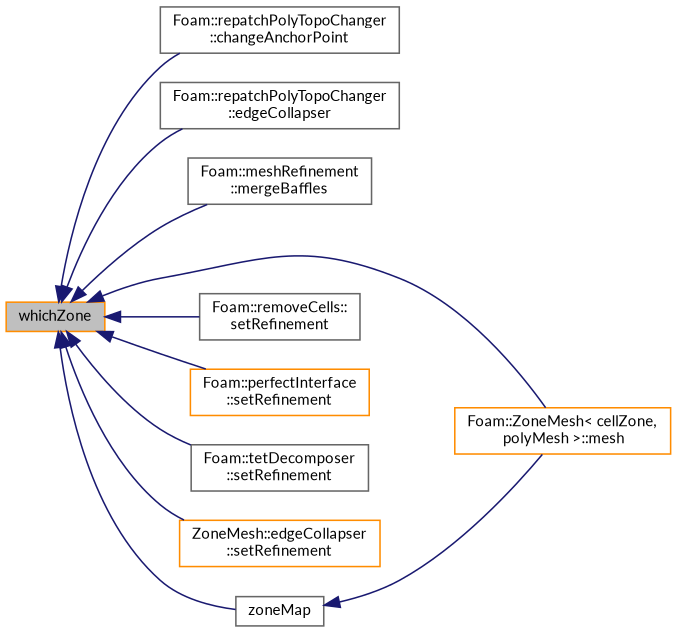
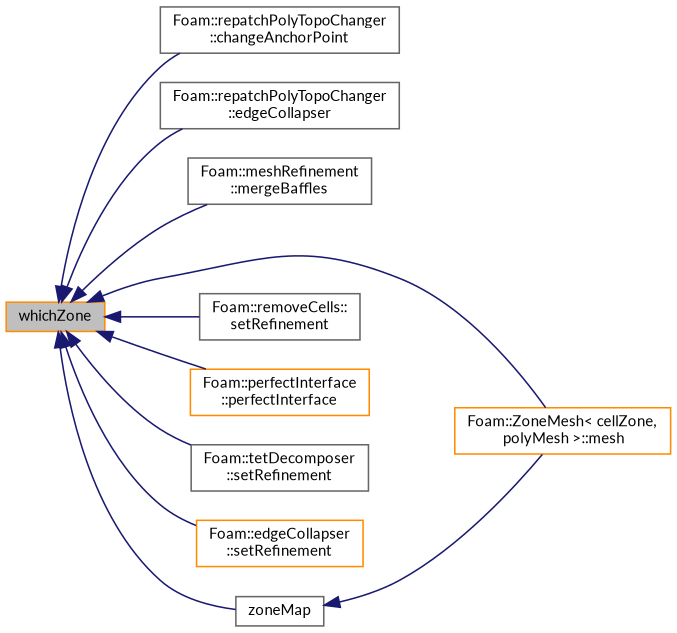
node "Foam::perfectInterface ::setRefinement": label "Foam::perfectInterface ::setRefinement" -> "Foam::perfectInterface ::perfectInterface"
node "ZoneMesh::edgeCollapser ::setRefinement": label "ZoneMesh::edgeCollapser ::setRefinement" -> "Foam::edgeCollapser ::setRefinement"
